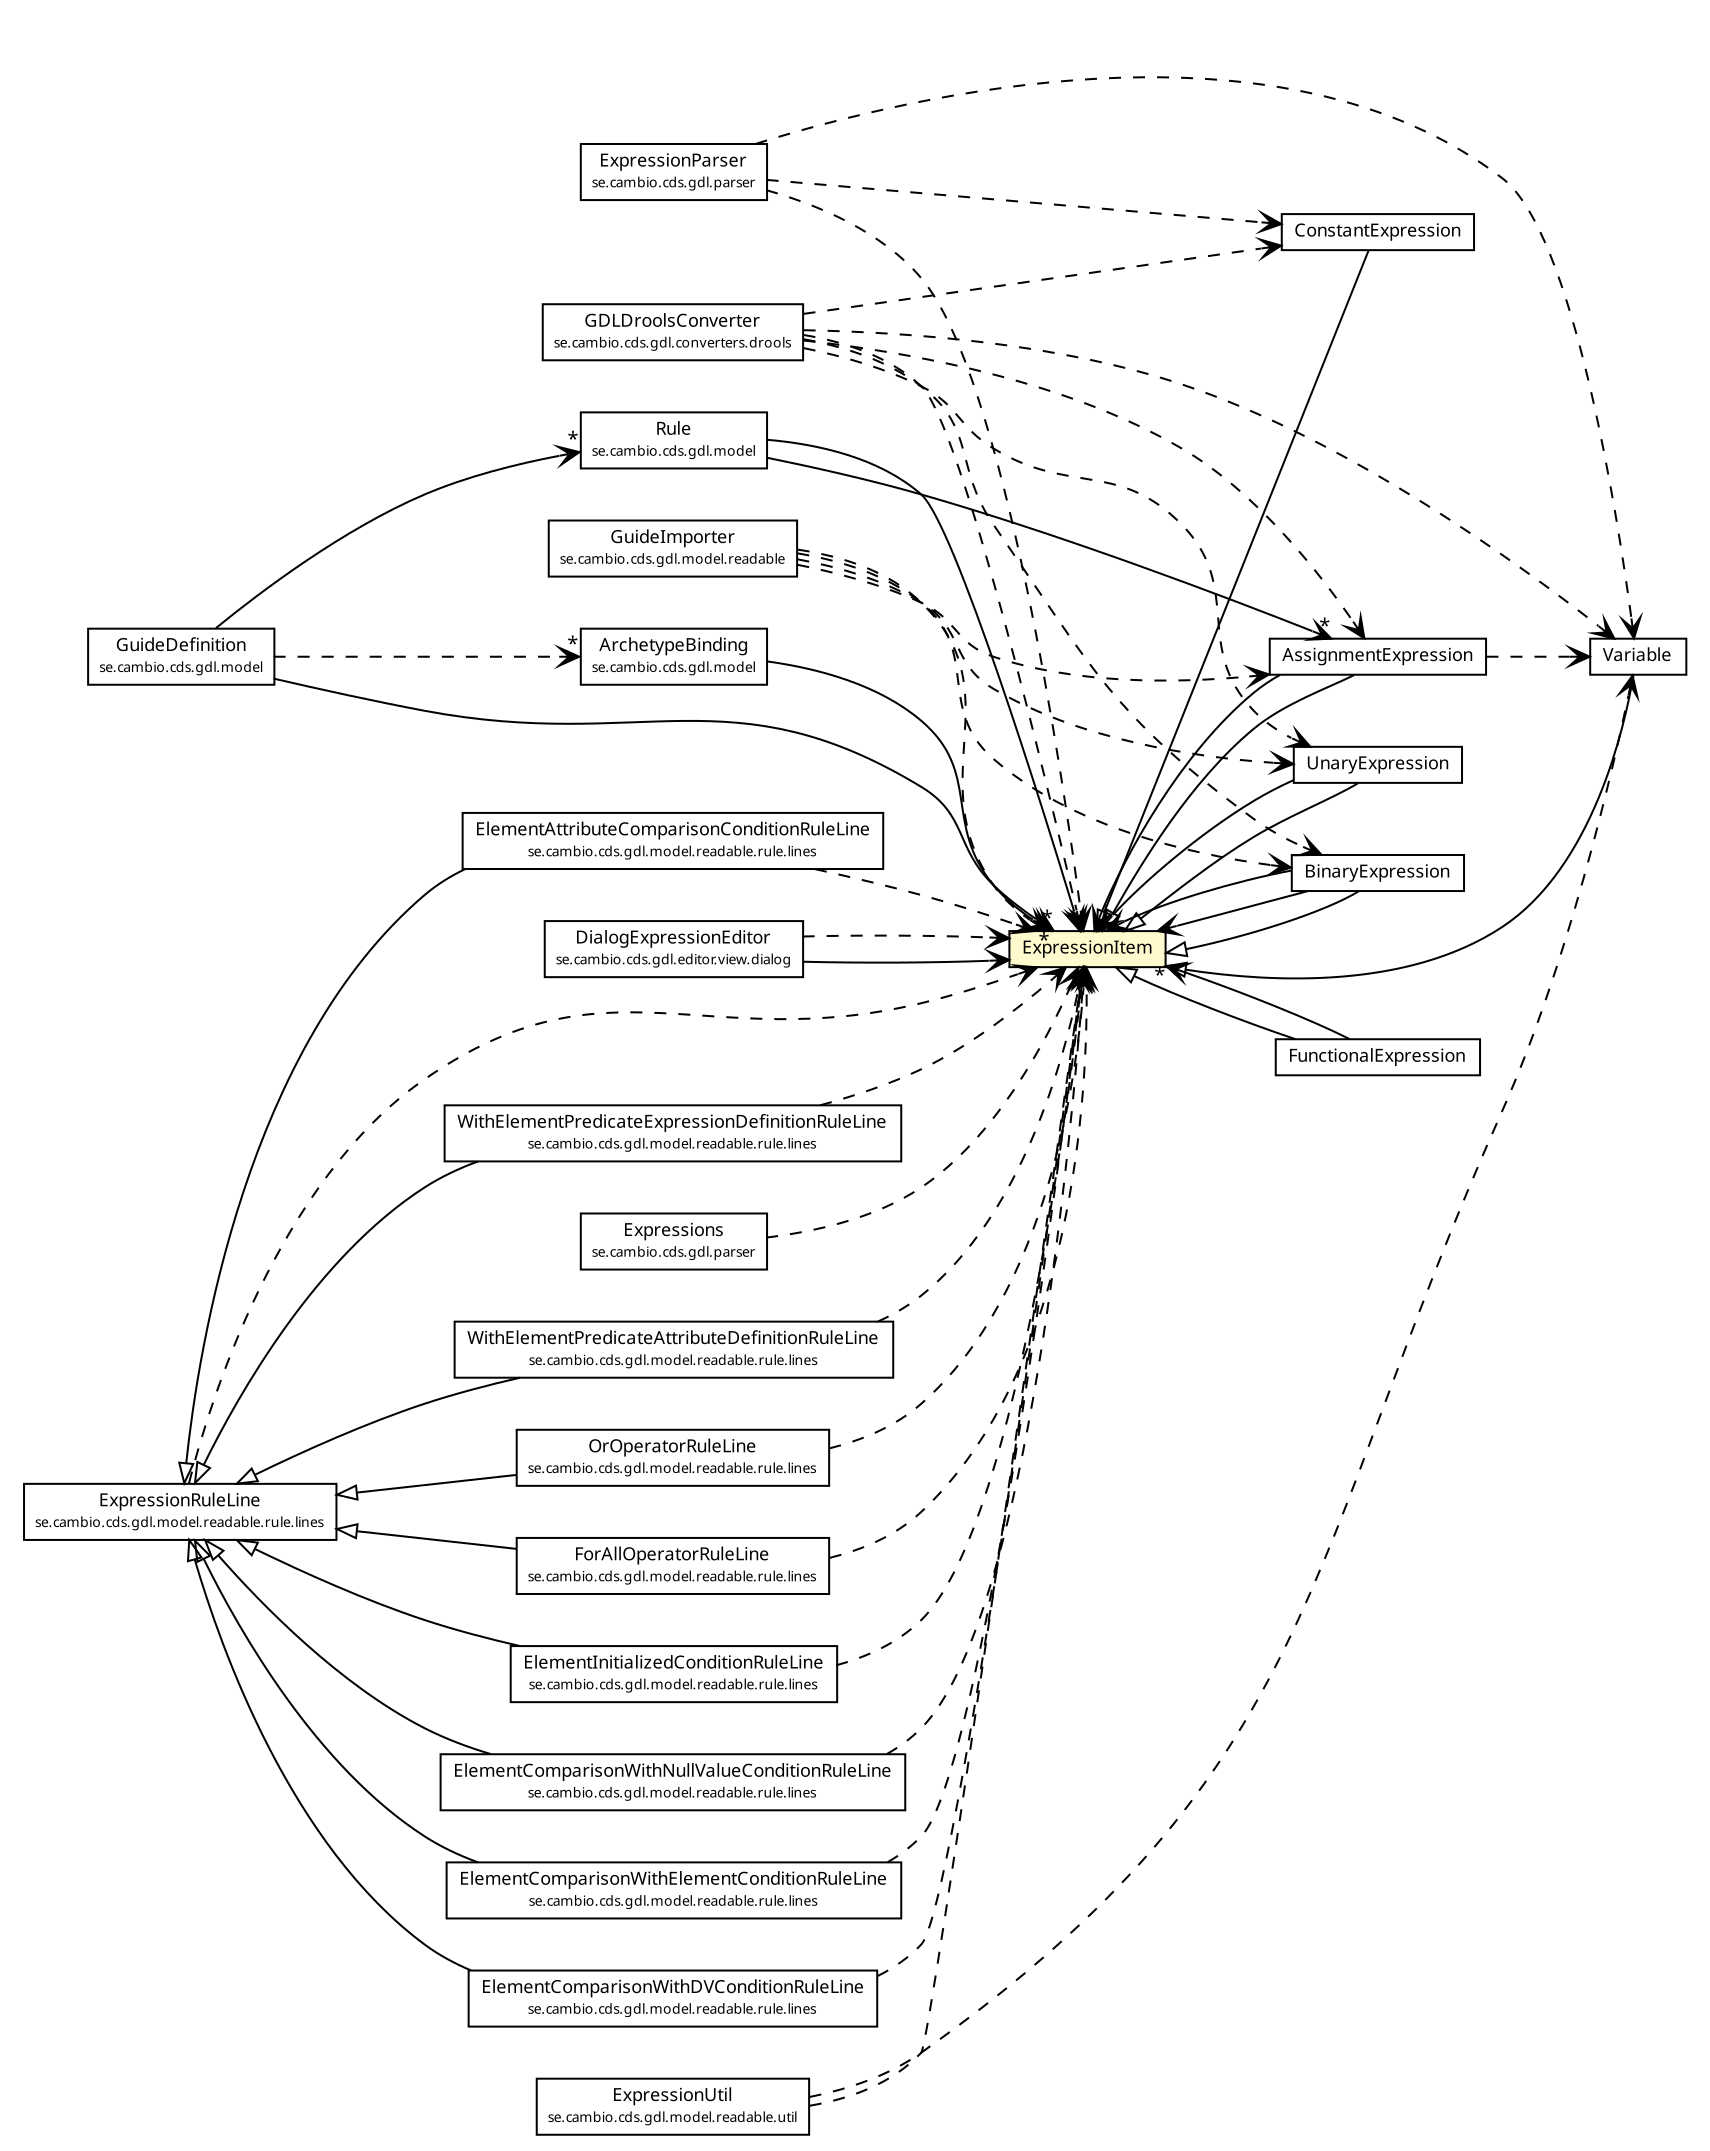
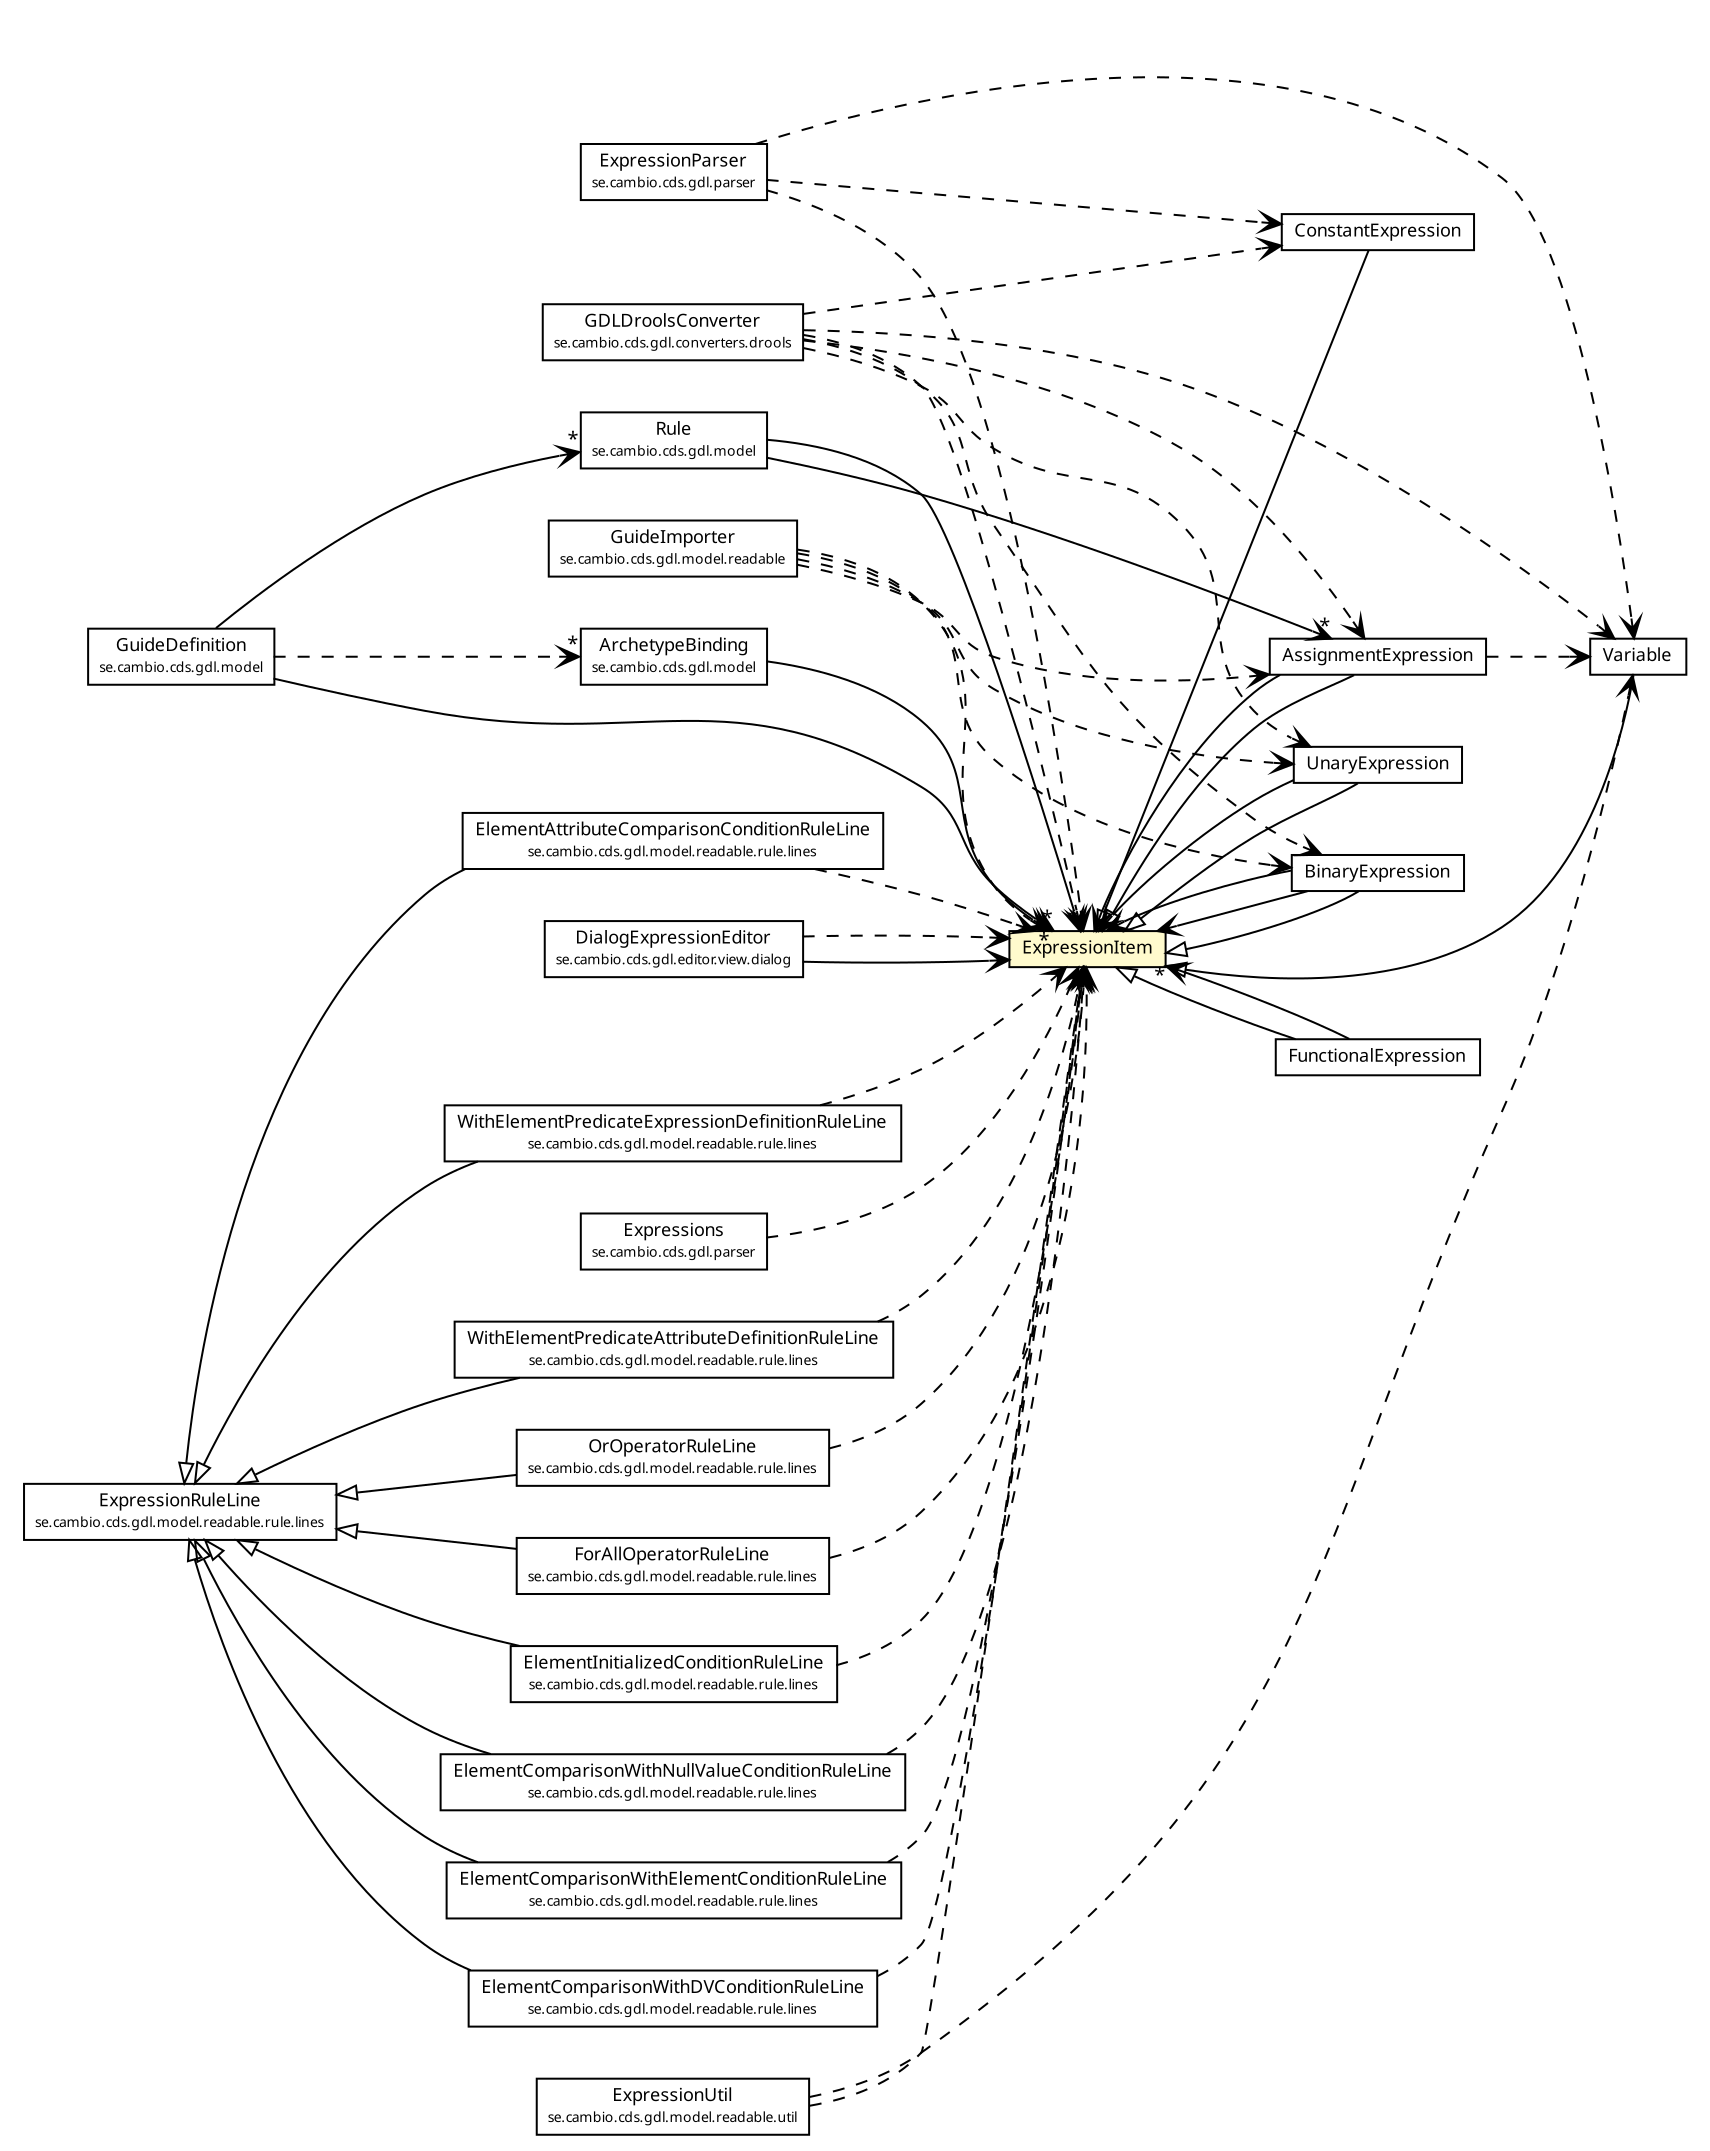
edge "ExpressionRuleLine" -> "ExpressionItem": removed
